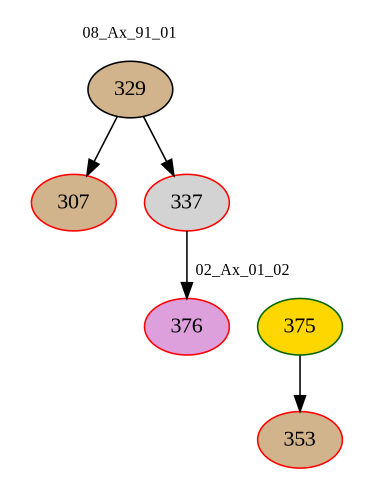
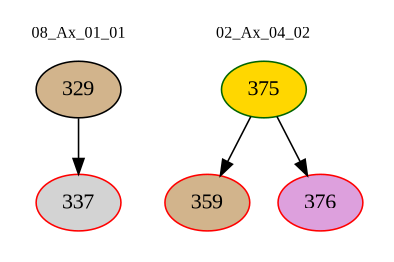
cluster "08_Ax_91_01": label "08_Ax_91_01" -> "08_Ax_01_01"
node "307": removed
edge "337" -> "376": now "375" -> "376"
cluster "02_Ax_01_02": label "02_Ax_01_02" -> "02_Ax_04_02"
node "353": label "353" -> "359"
